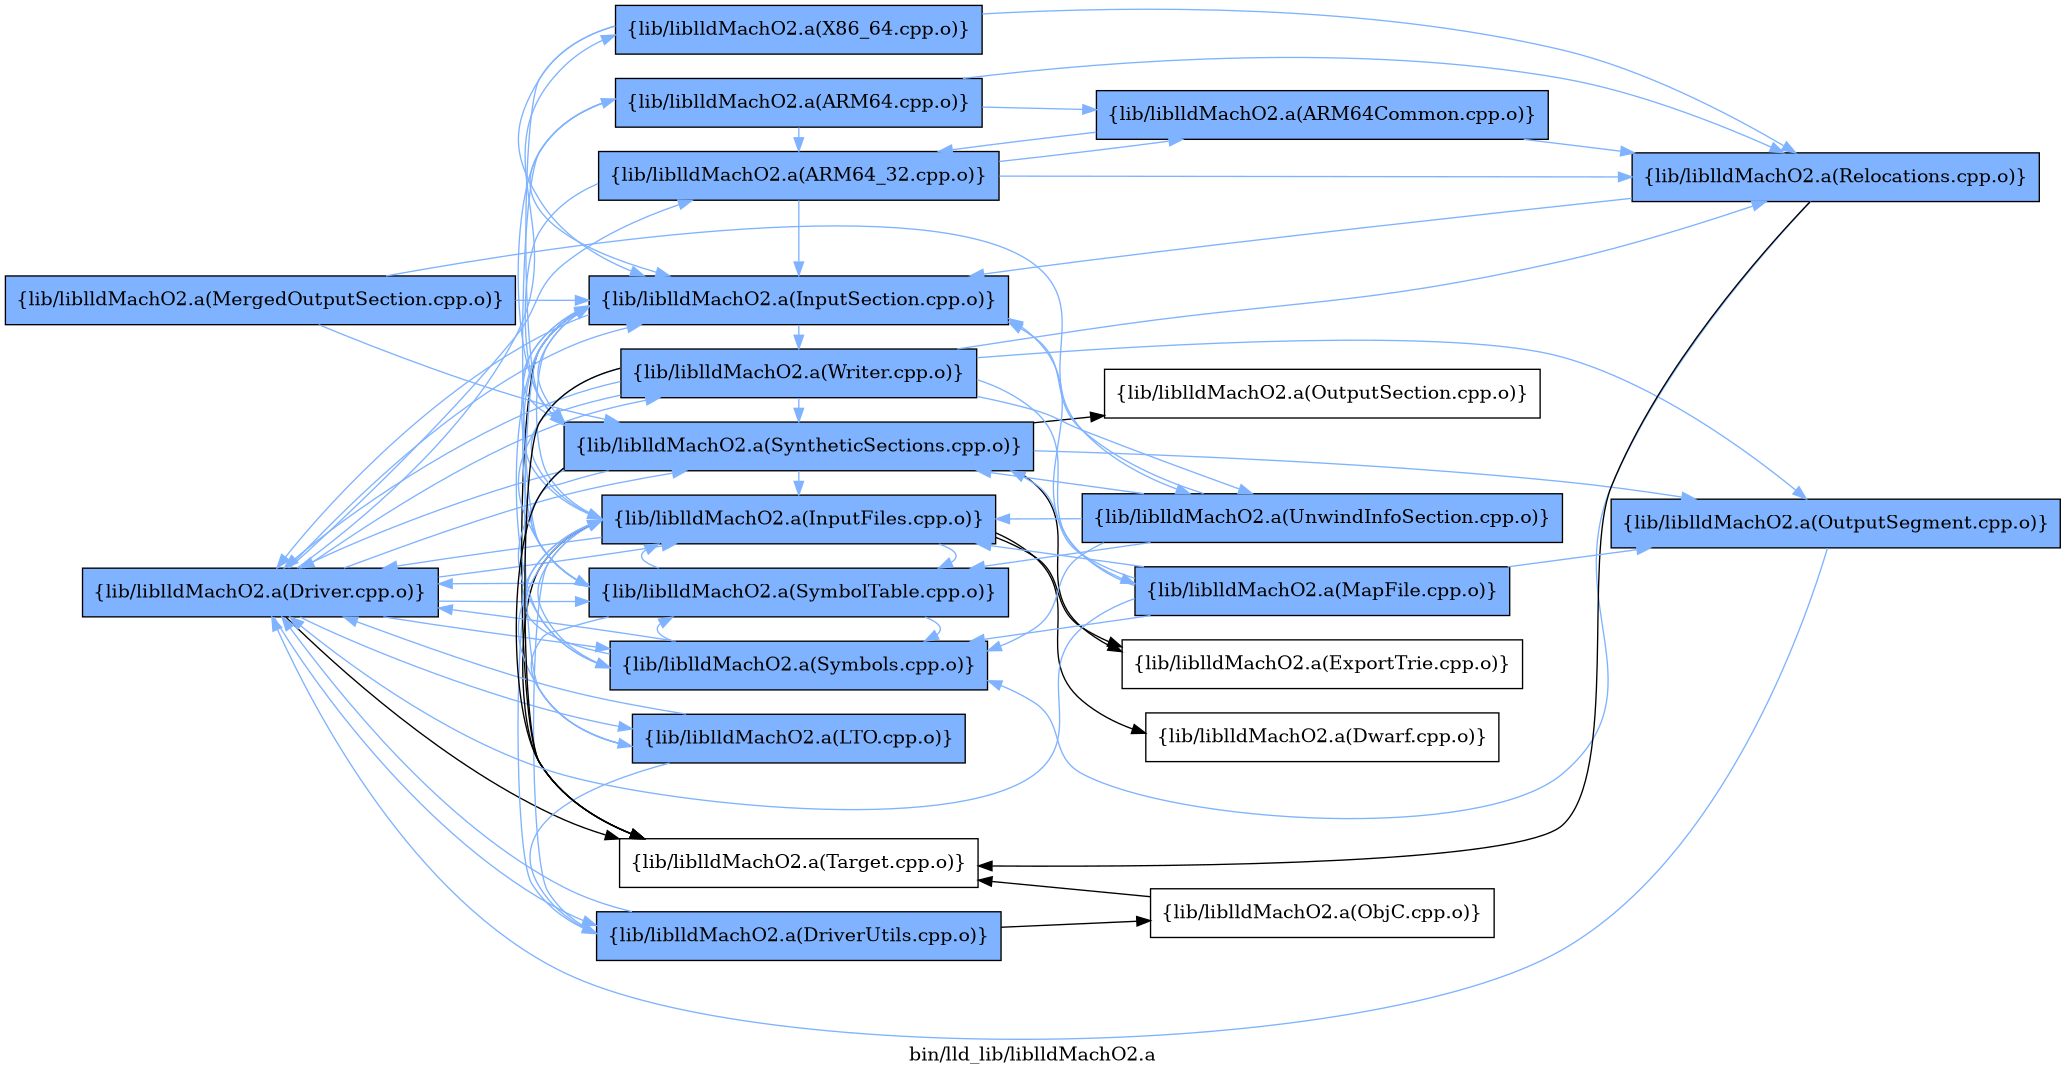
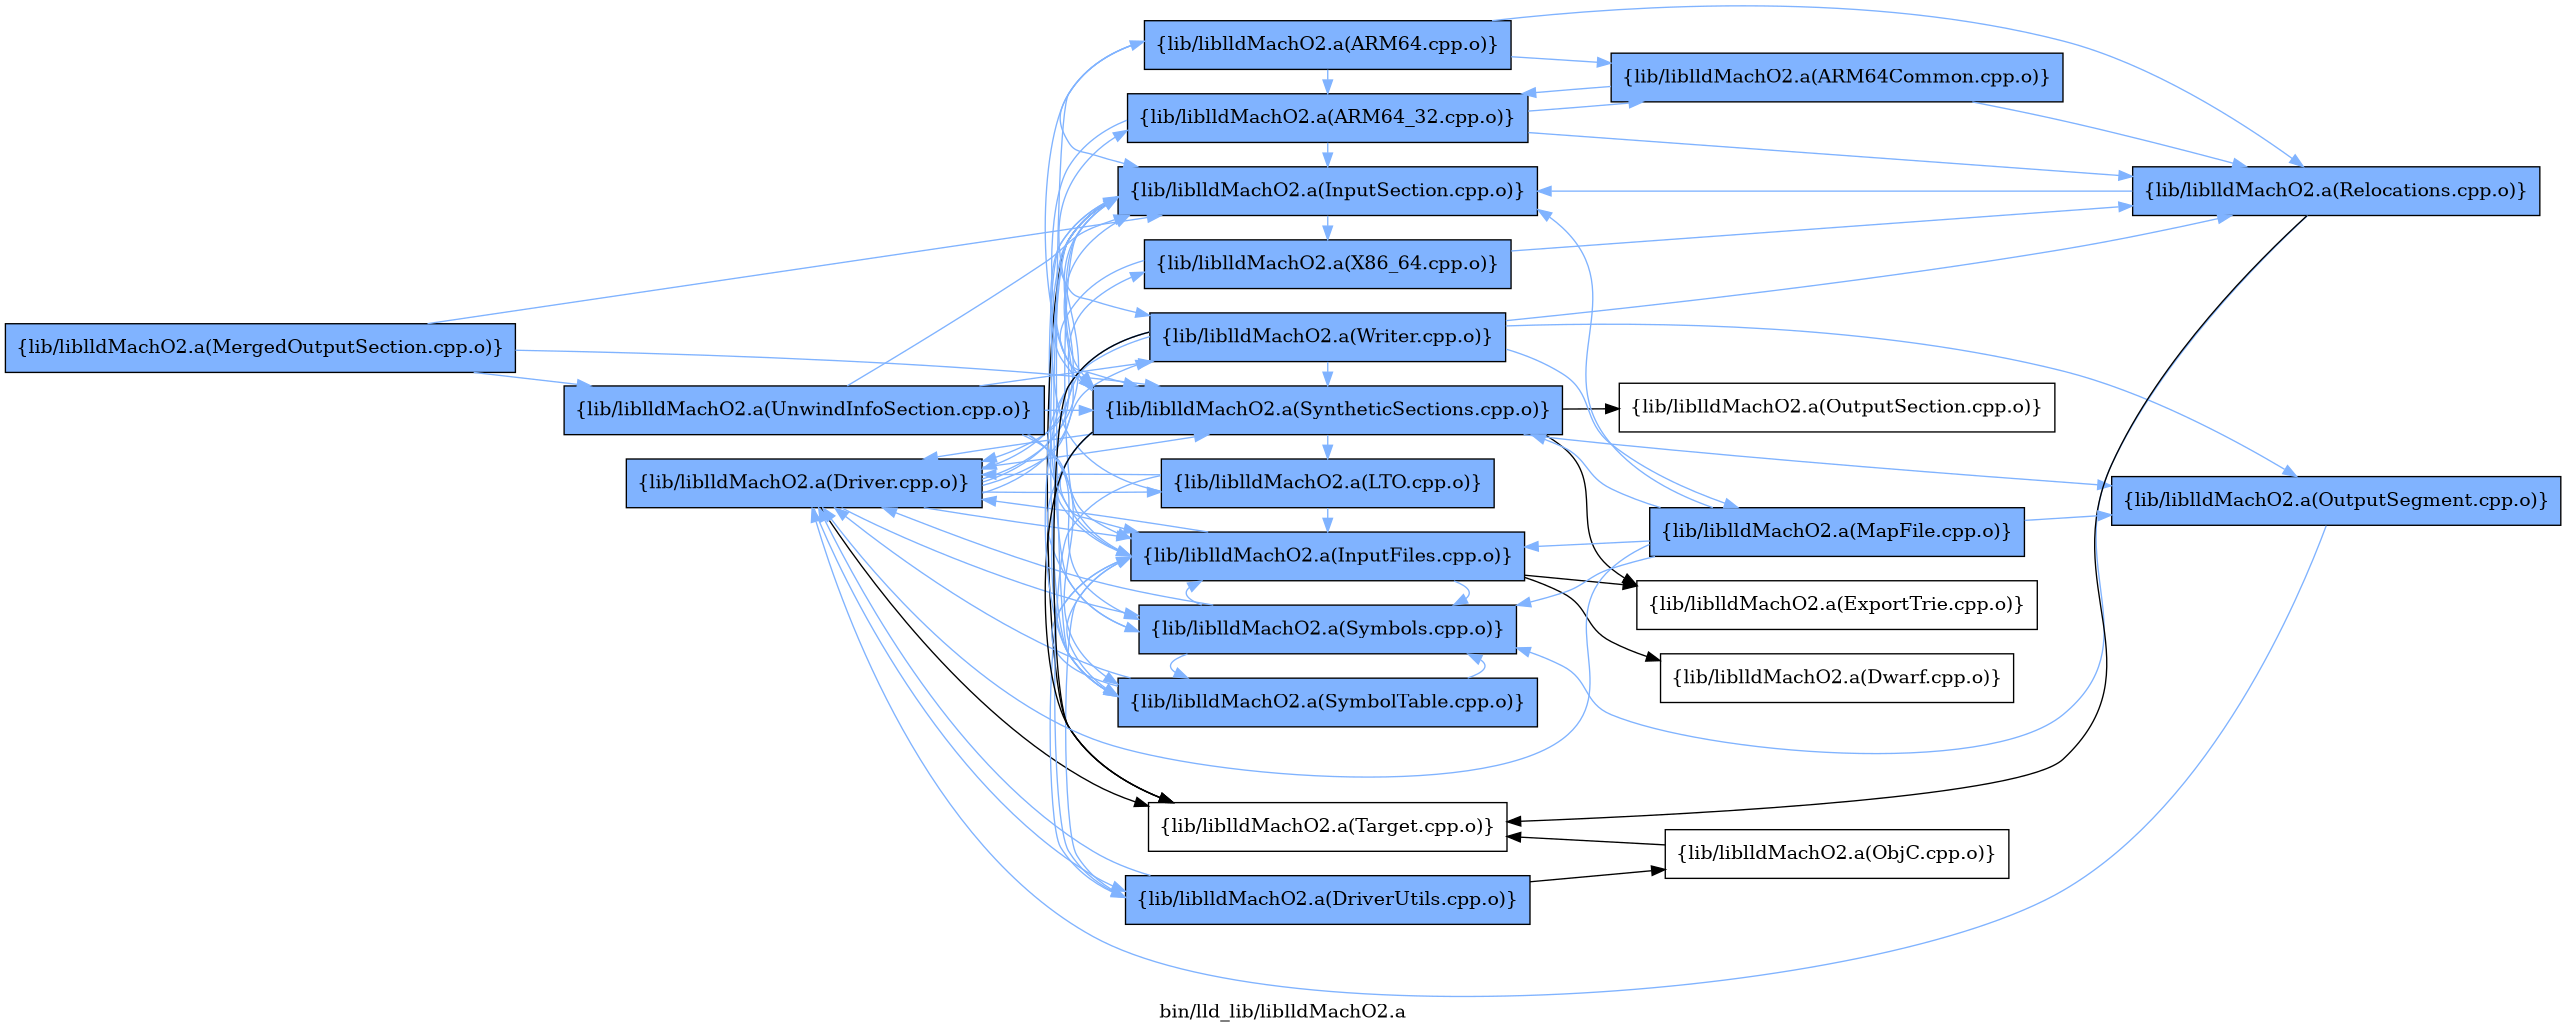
edge "{lib/liblldMachO2.a(X86_64.cpp.o)}" -> "{lib/liblldMachO2.a(InputSection.cpp.o)}": reversed
edge "{lib/liblldMachO2.a(Writer.cpp.o)}" -> "{lib/liblldMachO2.a(UnwindInfoSection.cpp.o)}": reversed
edge "{lib/liblldMachO2.a(Driver.cpp.o)}" -> "{lib/liblldMachO2.a(SymbolTable.cpp.o)}": removed
edge "{lib/liblldMachO2.a(SymbolTable.cpp.o)}" -> "{lib/liblldMachO2.a(LTO.cpp.o)}": now "{lib/liblldMachO2.a(SyntheticSections.cpp.o)}" -> "{lib/liblldMachO2.a(LTO.cpp.o)}"
edge "{lib/liblldMachO2.a(InputFiles.cpp.o)}" -> "{lib/liblldMachO2.a(Target.cpp.o)}": removed
